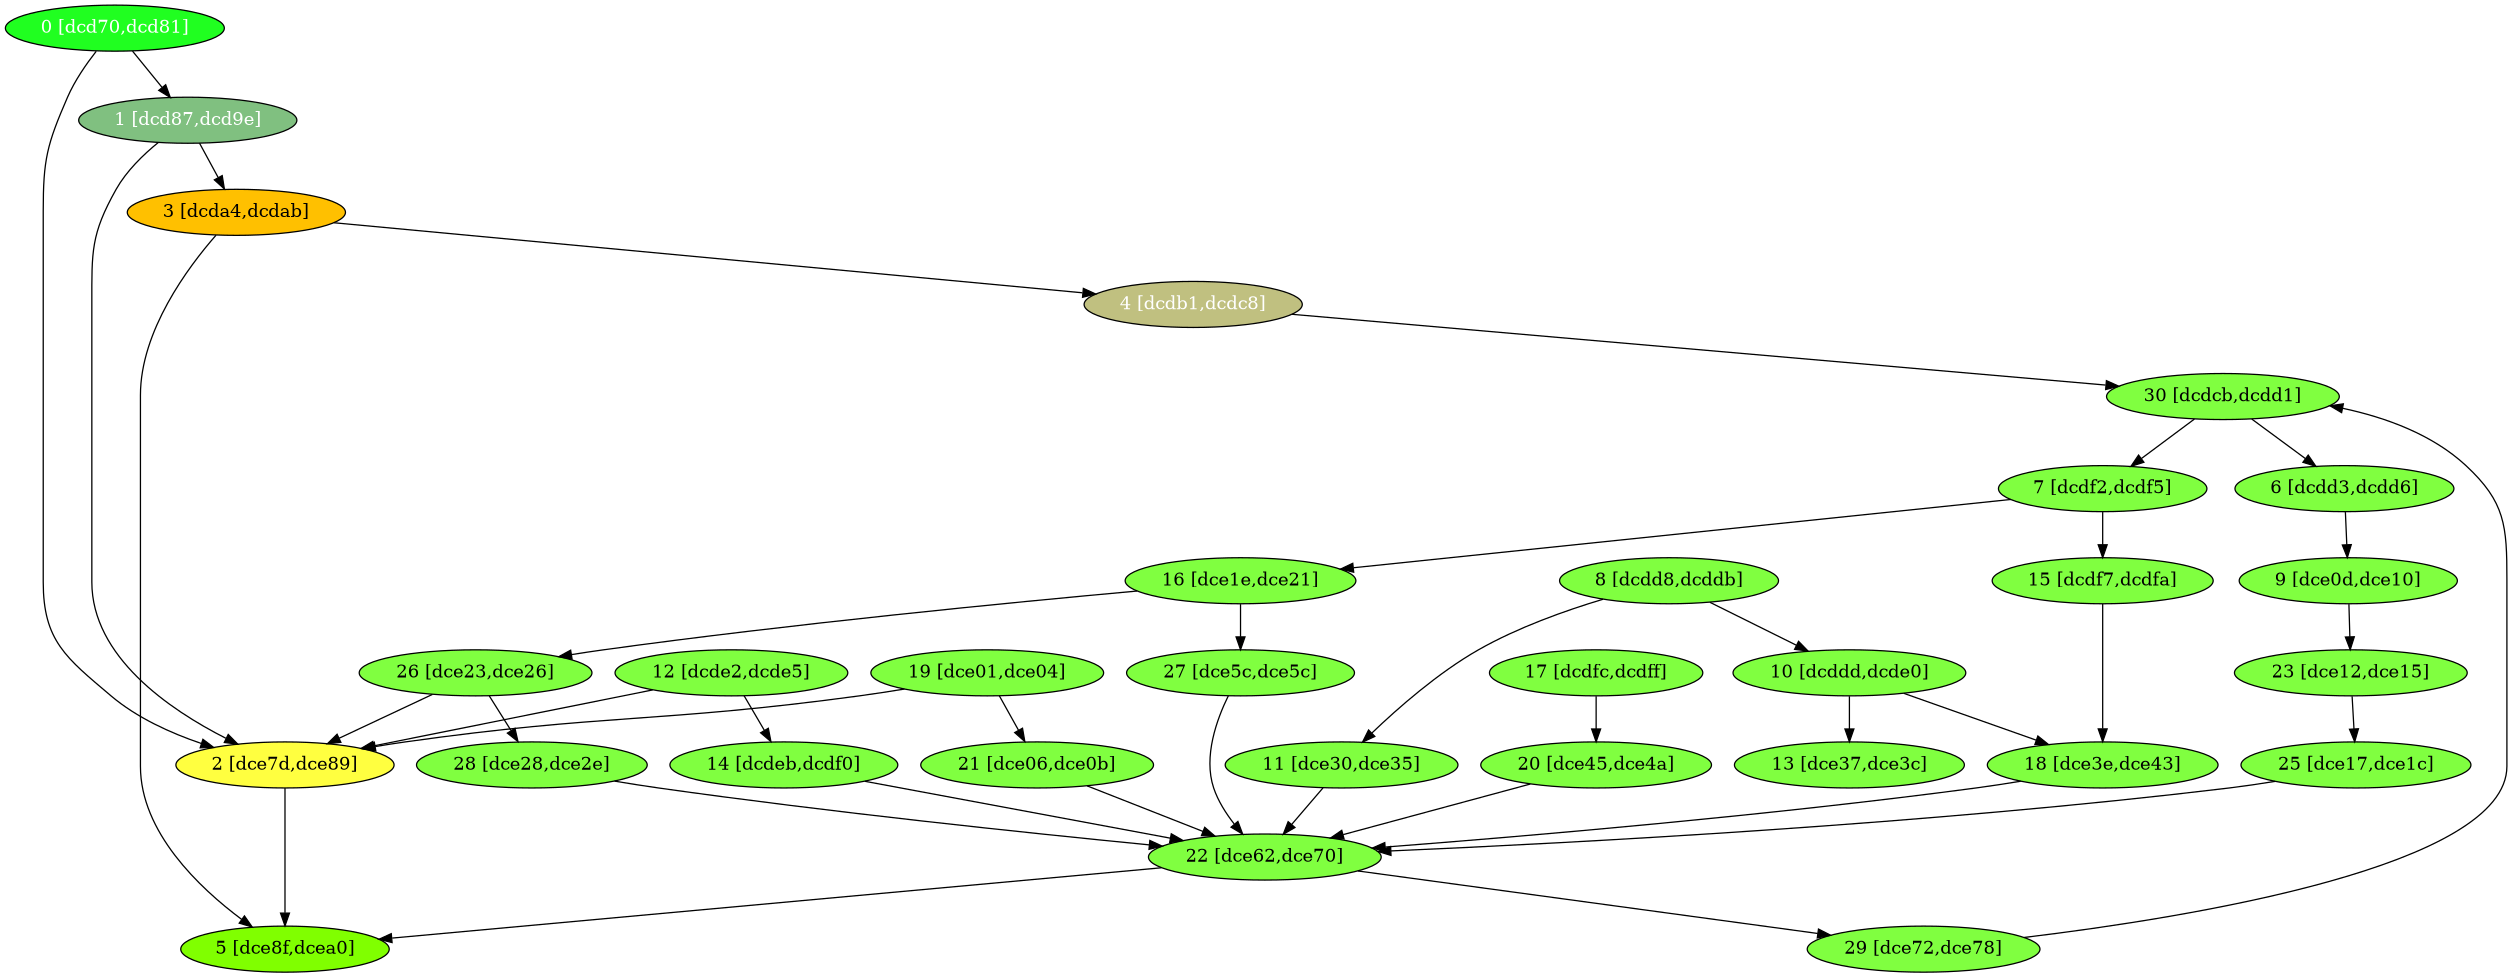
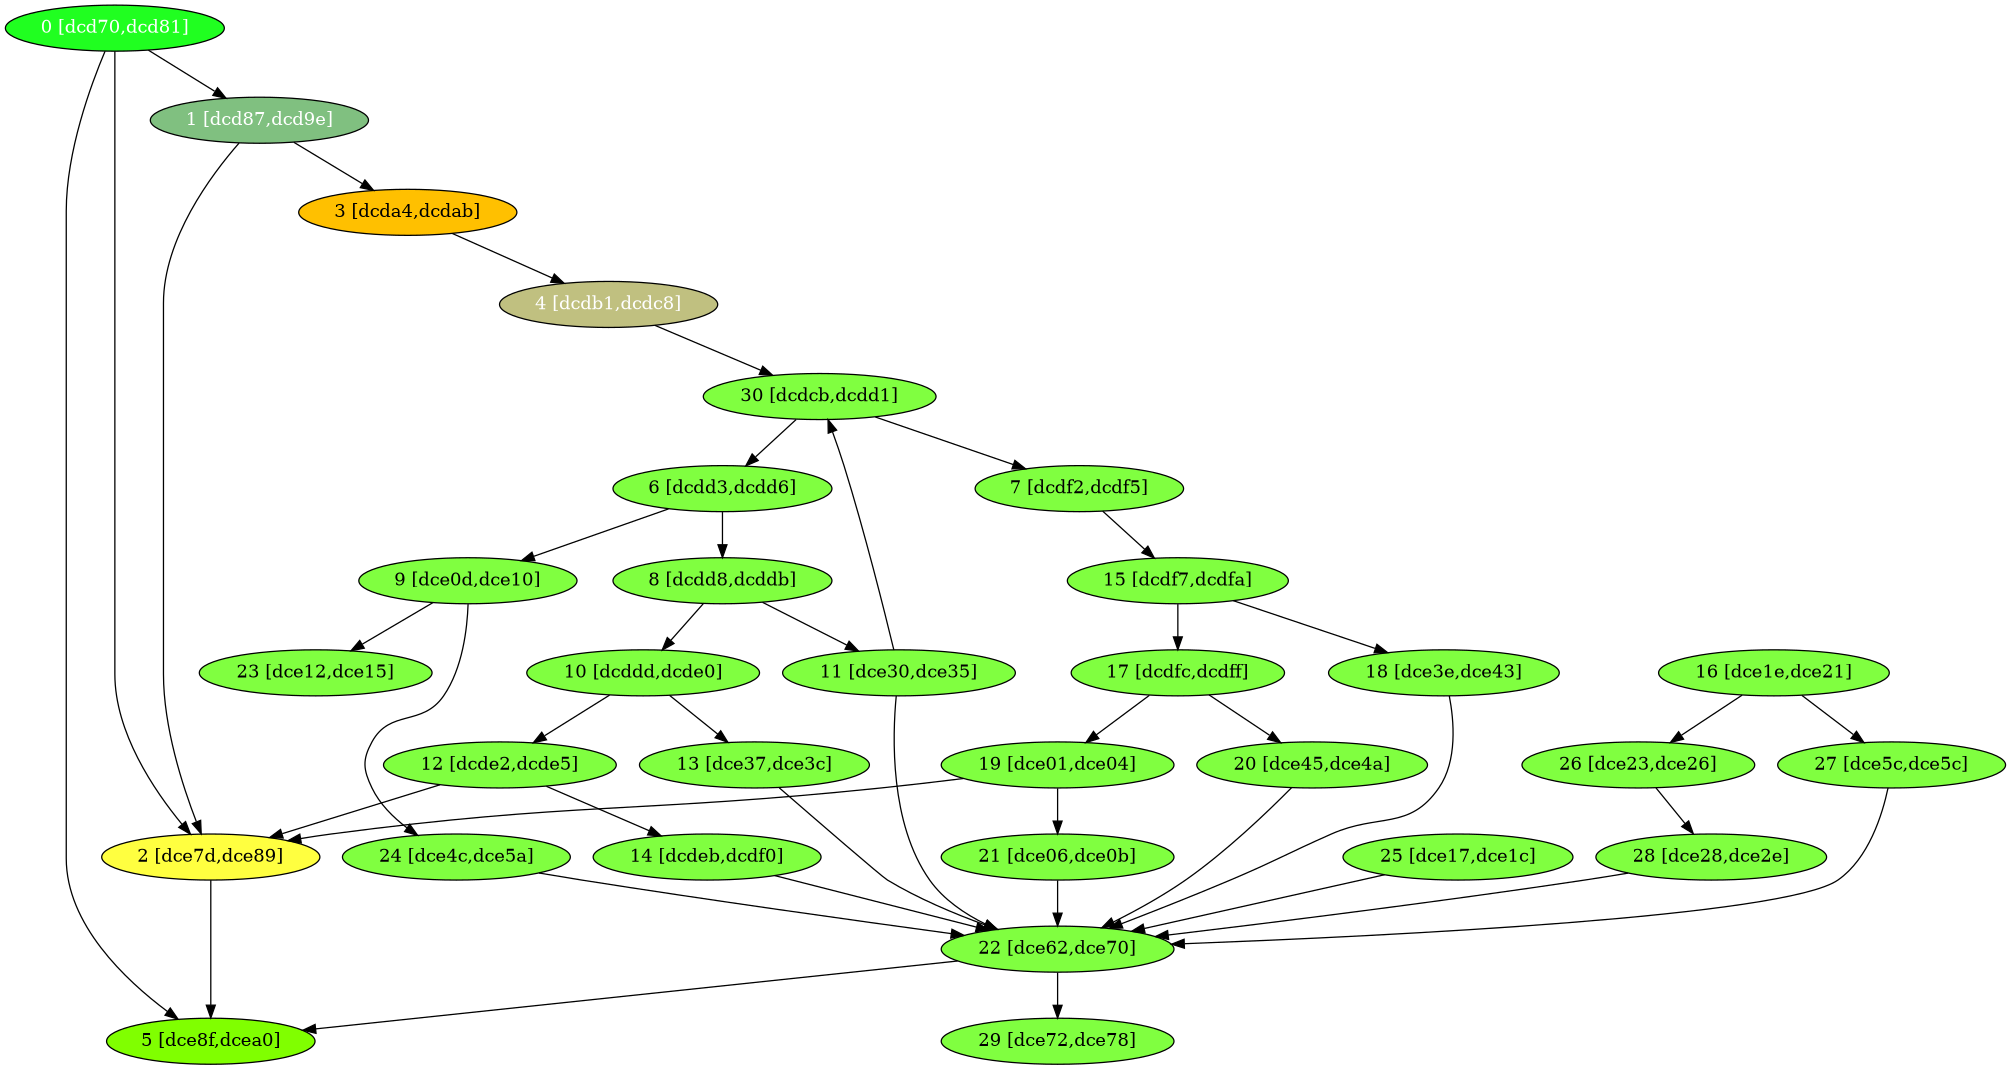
edge "6 [dcdd3,dcdd6]" -> "8 [dcdd8,dcddb]": added
edge "7 [dcdf2,dcdf5]" -> "16 [dce1e,dce21]": removed
edge "3 [dcda4,dcdab]" -> "5 [dce8f,dcea0]": now "0 [dcd70,dcd81]" -> "5 [dce8f,dcea0]"
edge "15 [dcdf7,dcdfa]" -> "17 [dcdfc,dcdff]": added
edge "23 [dce12,dce15]" -> "25 [dce17,dce1c]": removed
edge "17 [dcdfc,dcdff]" -> "19 [dce01,dce04]": added
edge "26 [dce23,dce26]" -> "2 [dce7d,dce89]": removed
edge "10 [dcddd,dcde0]" -> "18 [dce3e,dce43]": now "10 [dcddd,dcde0]" -> "12 [dcde2,dcde5]"
edge "29 [dce72,dce78]" -> "30 [dcdcb,dcdd1]": now "11 [dce30,dce35]" -> "30 [dcdcb,dcdd1]"
node "24 [dce4c,dce5a]": added
edge "13 [dce37,dce3c]" -> "22 [dce62,dce70]": added
